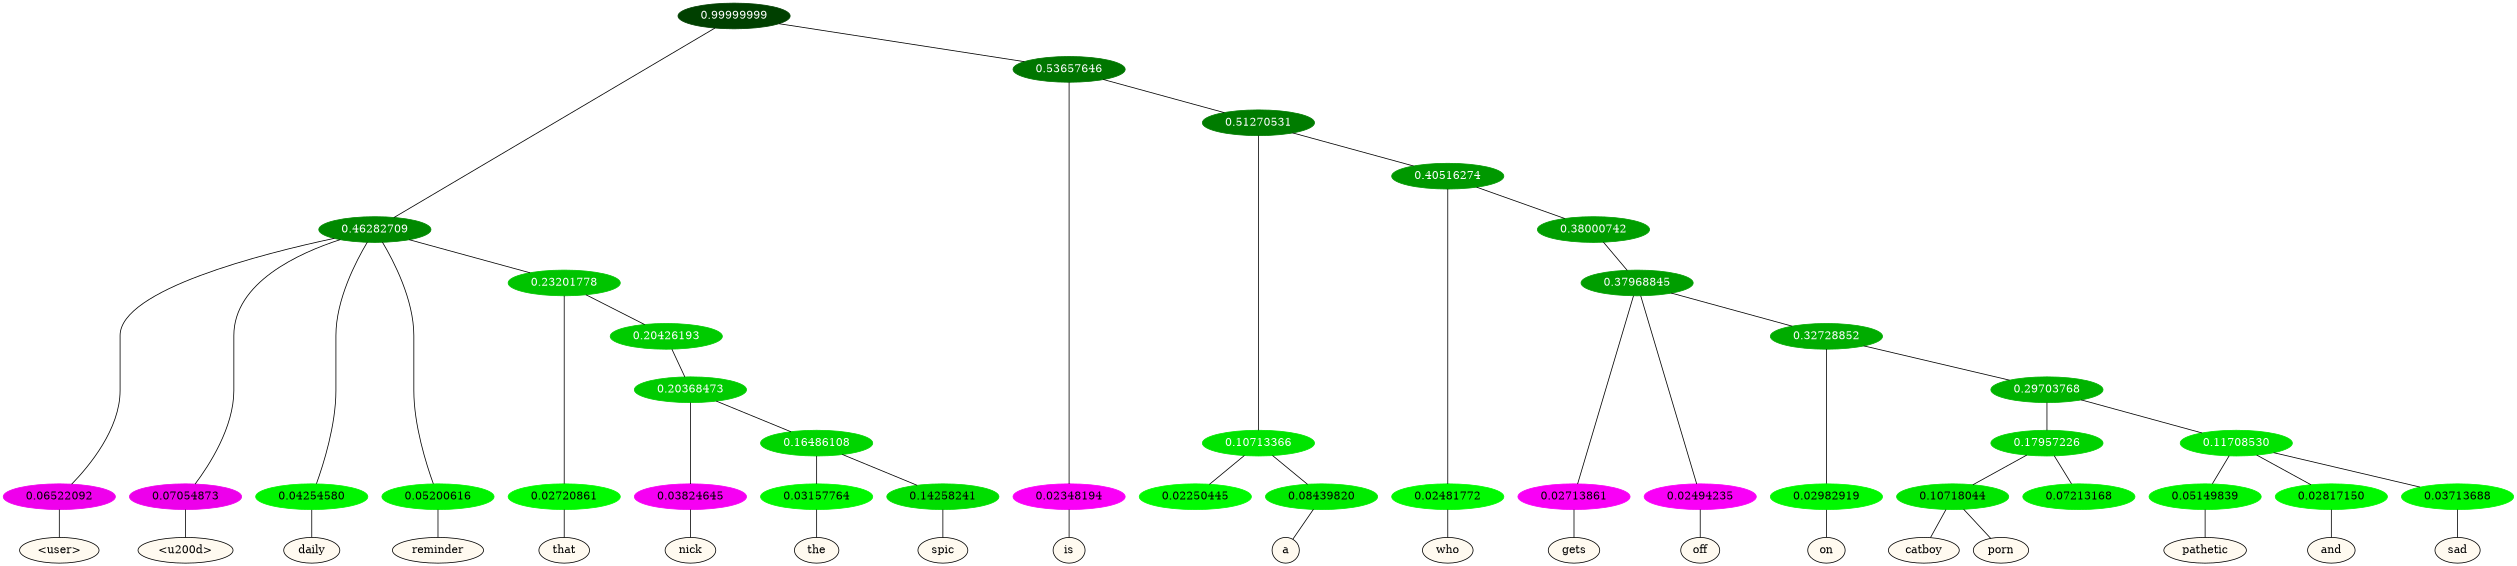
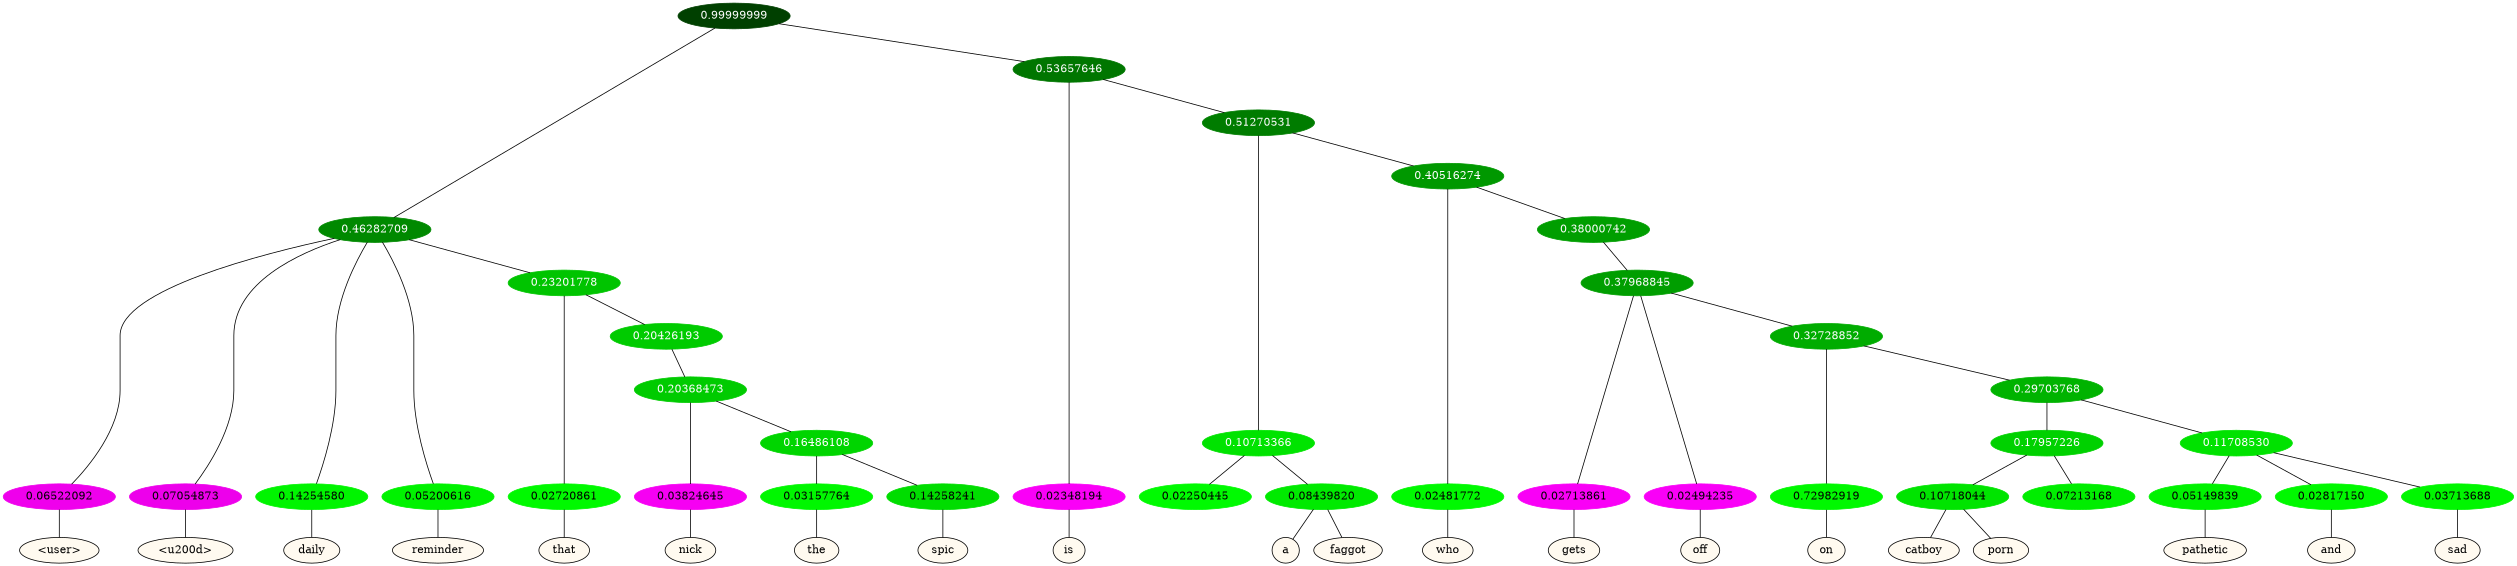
node "0.04254580": label "0.04254580" -> "0.14254580"
node "0.02982919": label "0.02982919" -> "0.72982919"
node "faggot": added
